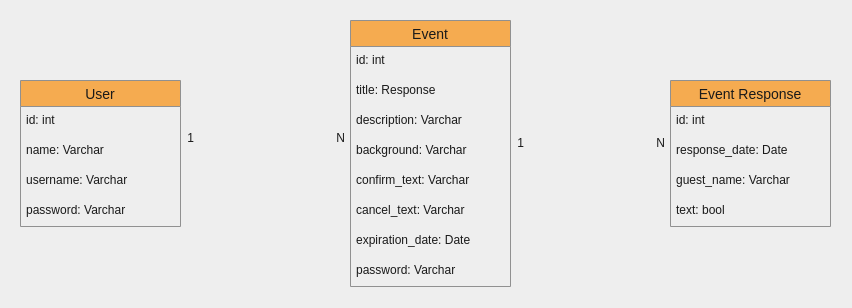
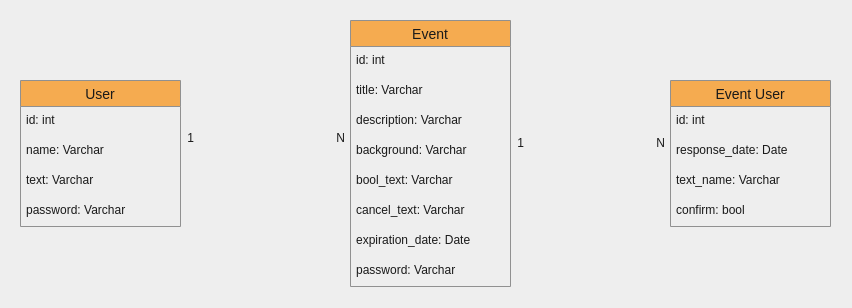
node "title: Response": label "title: Response" -> "title: Varchar"
node "Event Response": label "Event Response" -> "Event User"
node "username: Varchar": label "username: Varchar" -> "text: Varchar"
node "confirm_text: Varchar": label "confirm_text: Varchar" -> "bool_text: Varchar"
node "guest_name: Varchar": label "guest_name: Varchar" -> "text_name: Varchar"
node "text: bool": label "text: bool" -> "confirm: bool"
